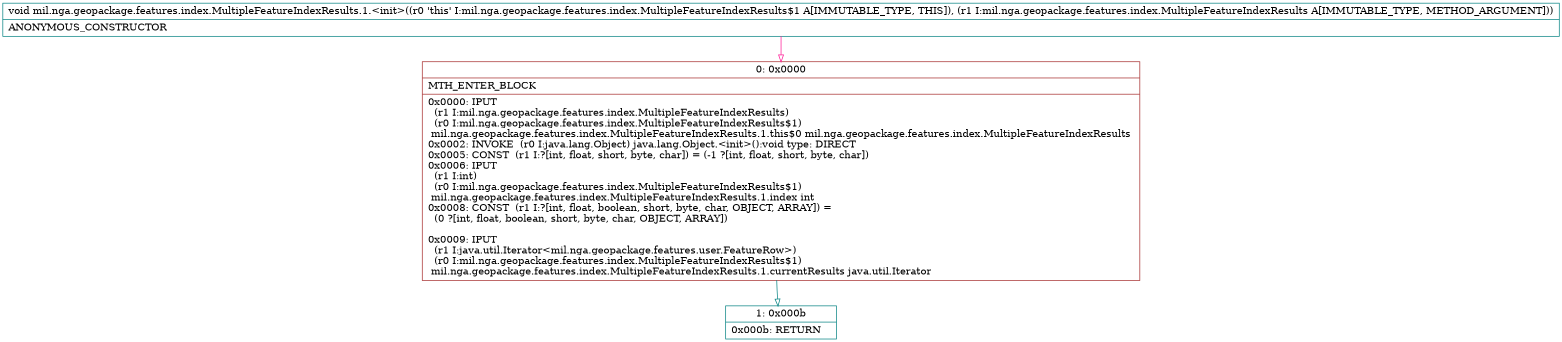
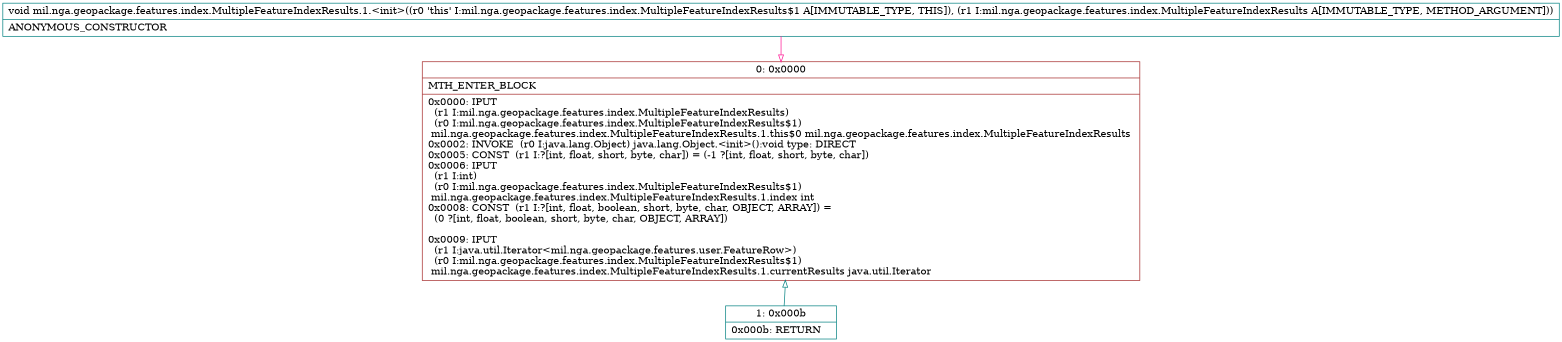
edge "0: 0x0000" -> "1: 0x000b": reversed
